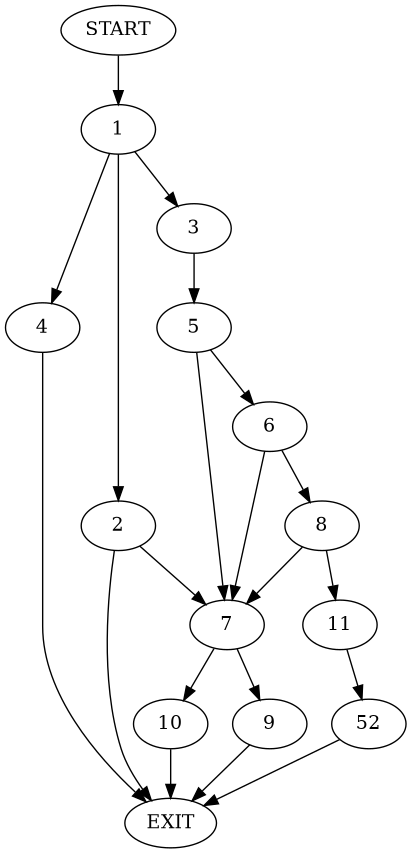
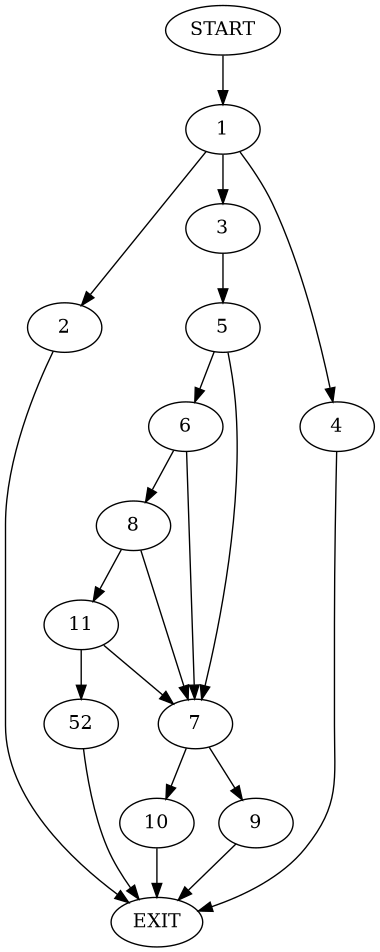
edge "2" -> "7": now "11" -> "7"
